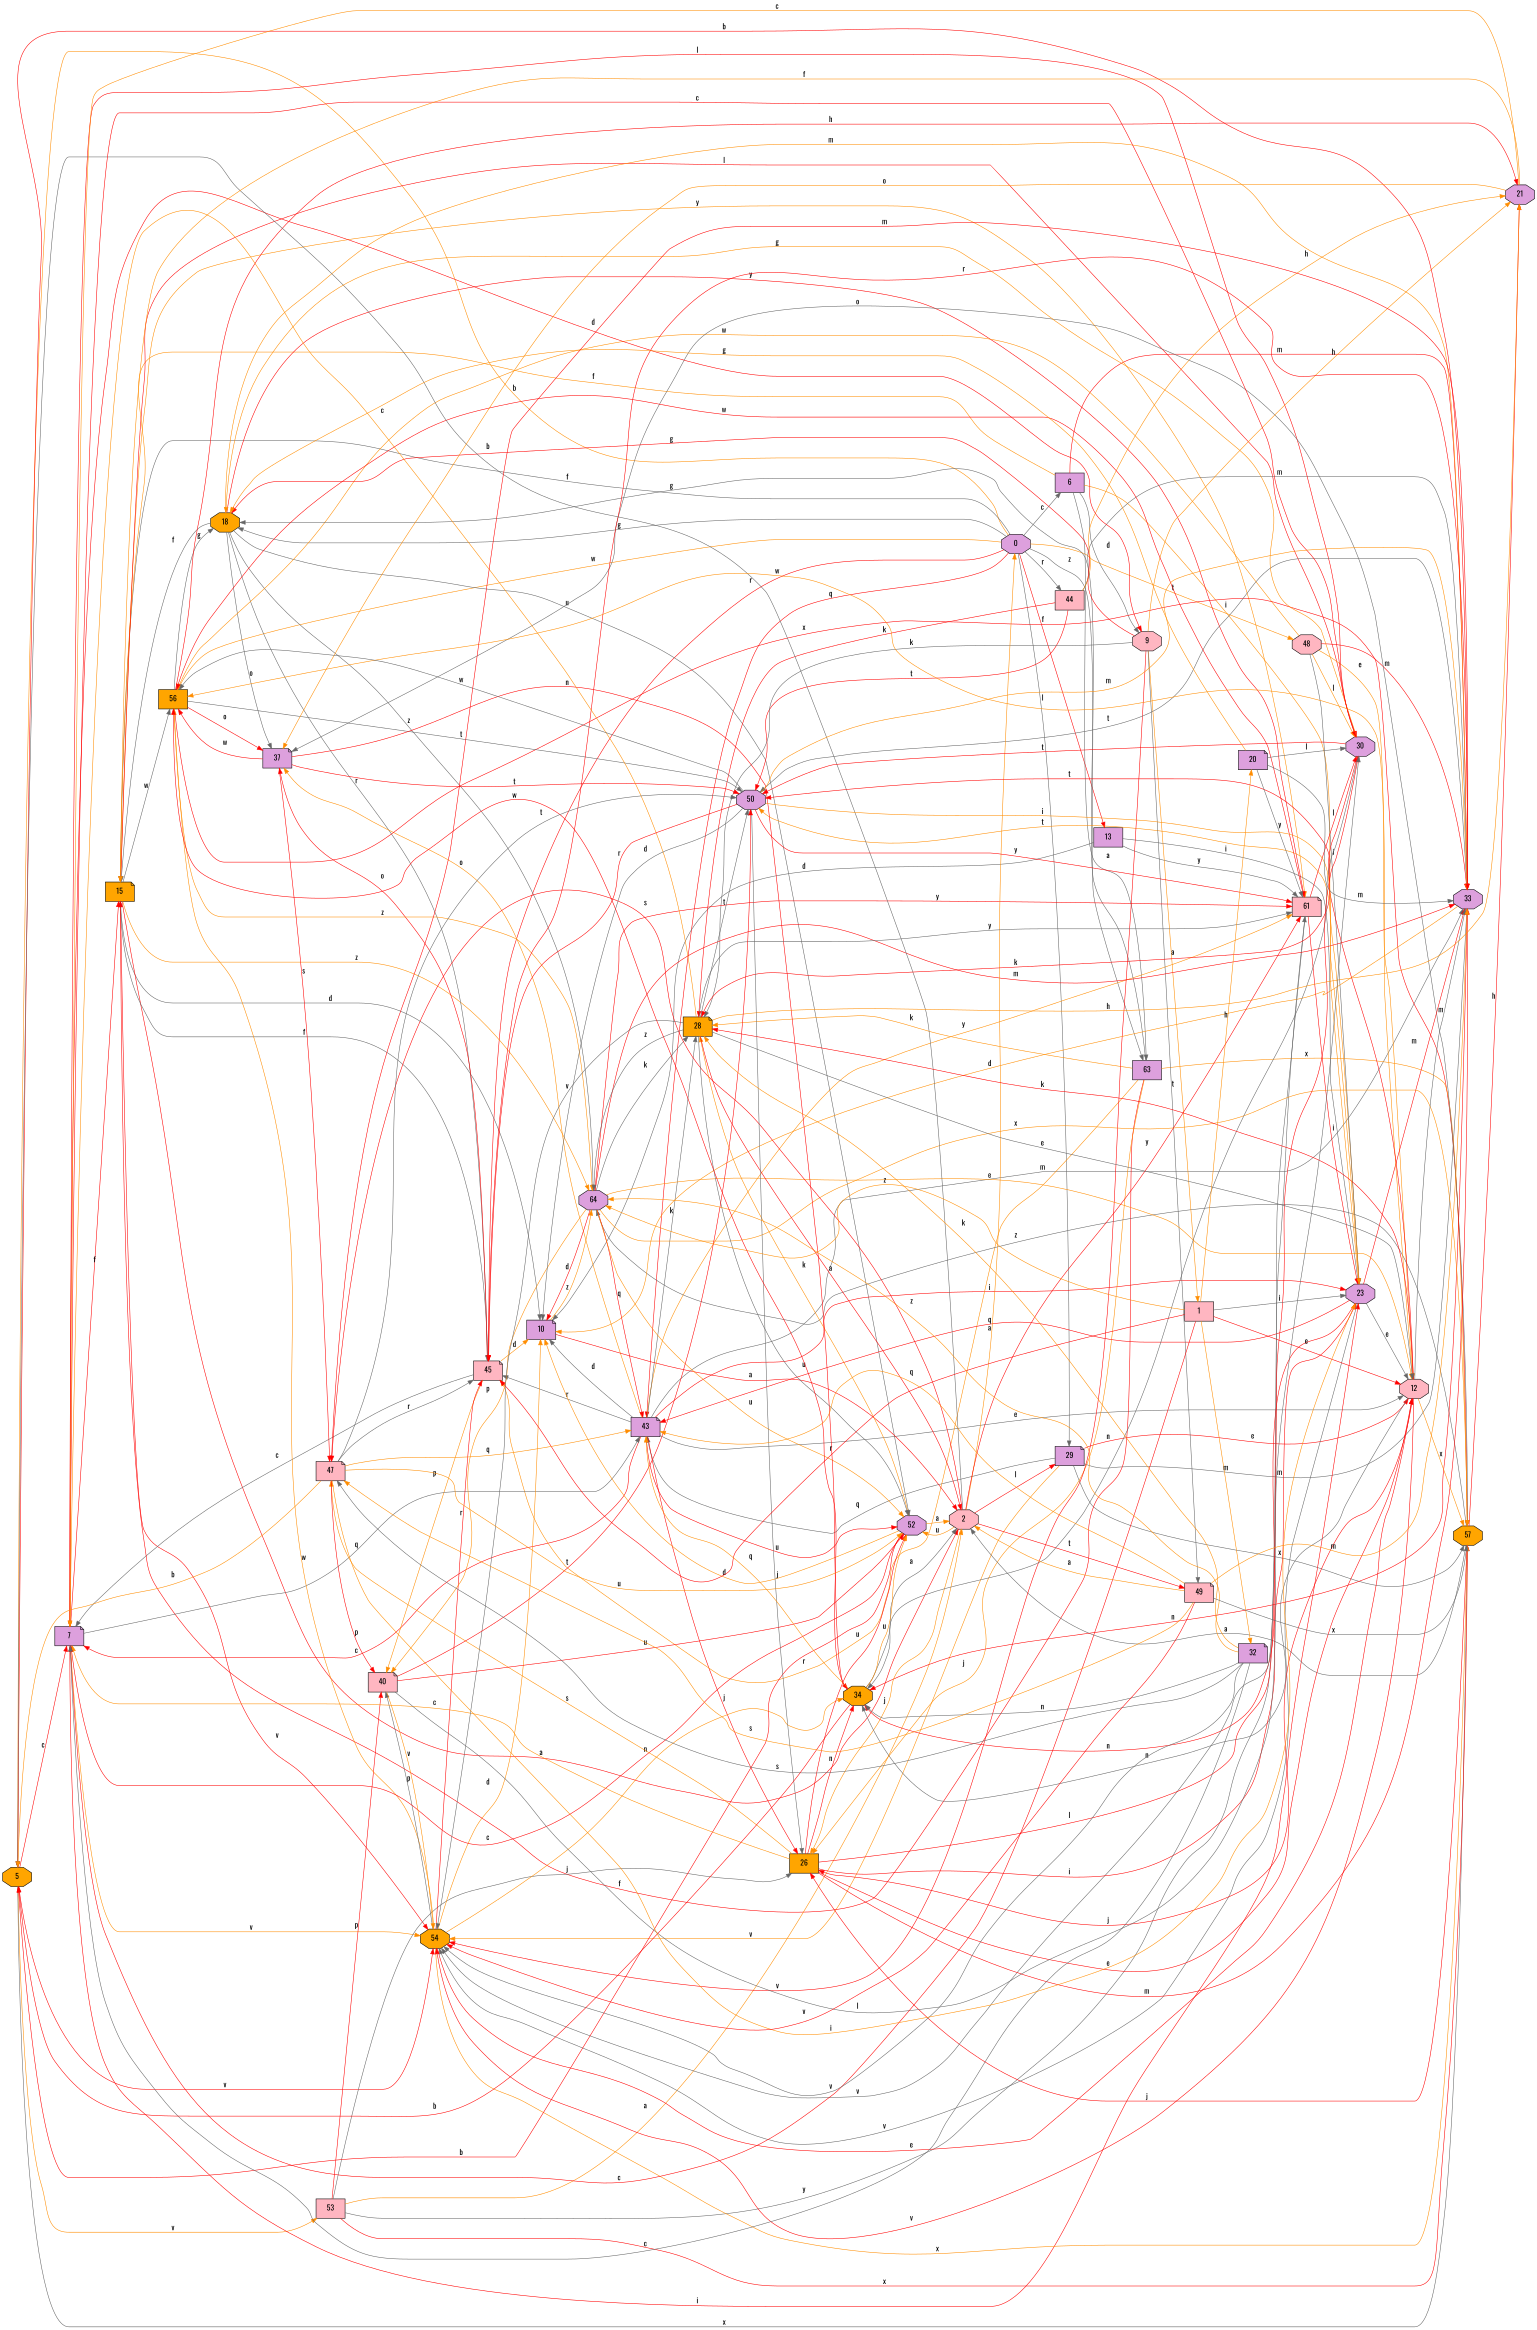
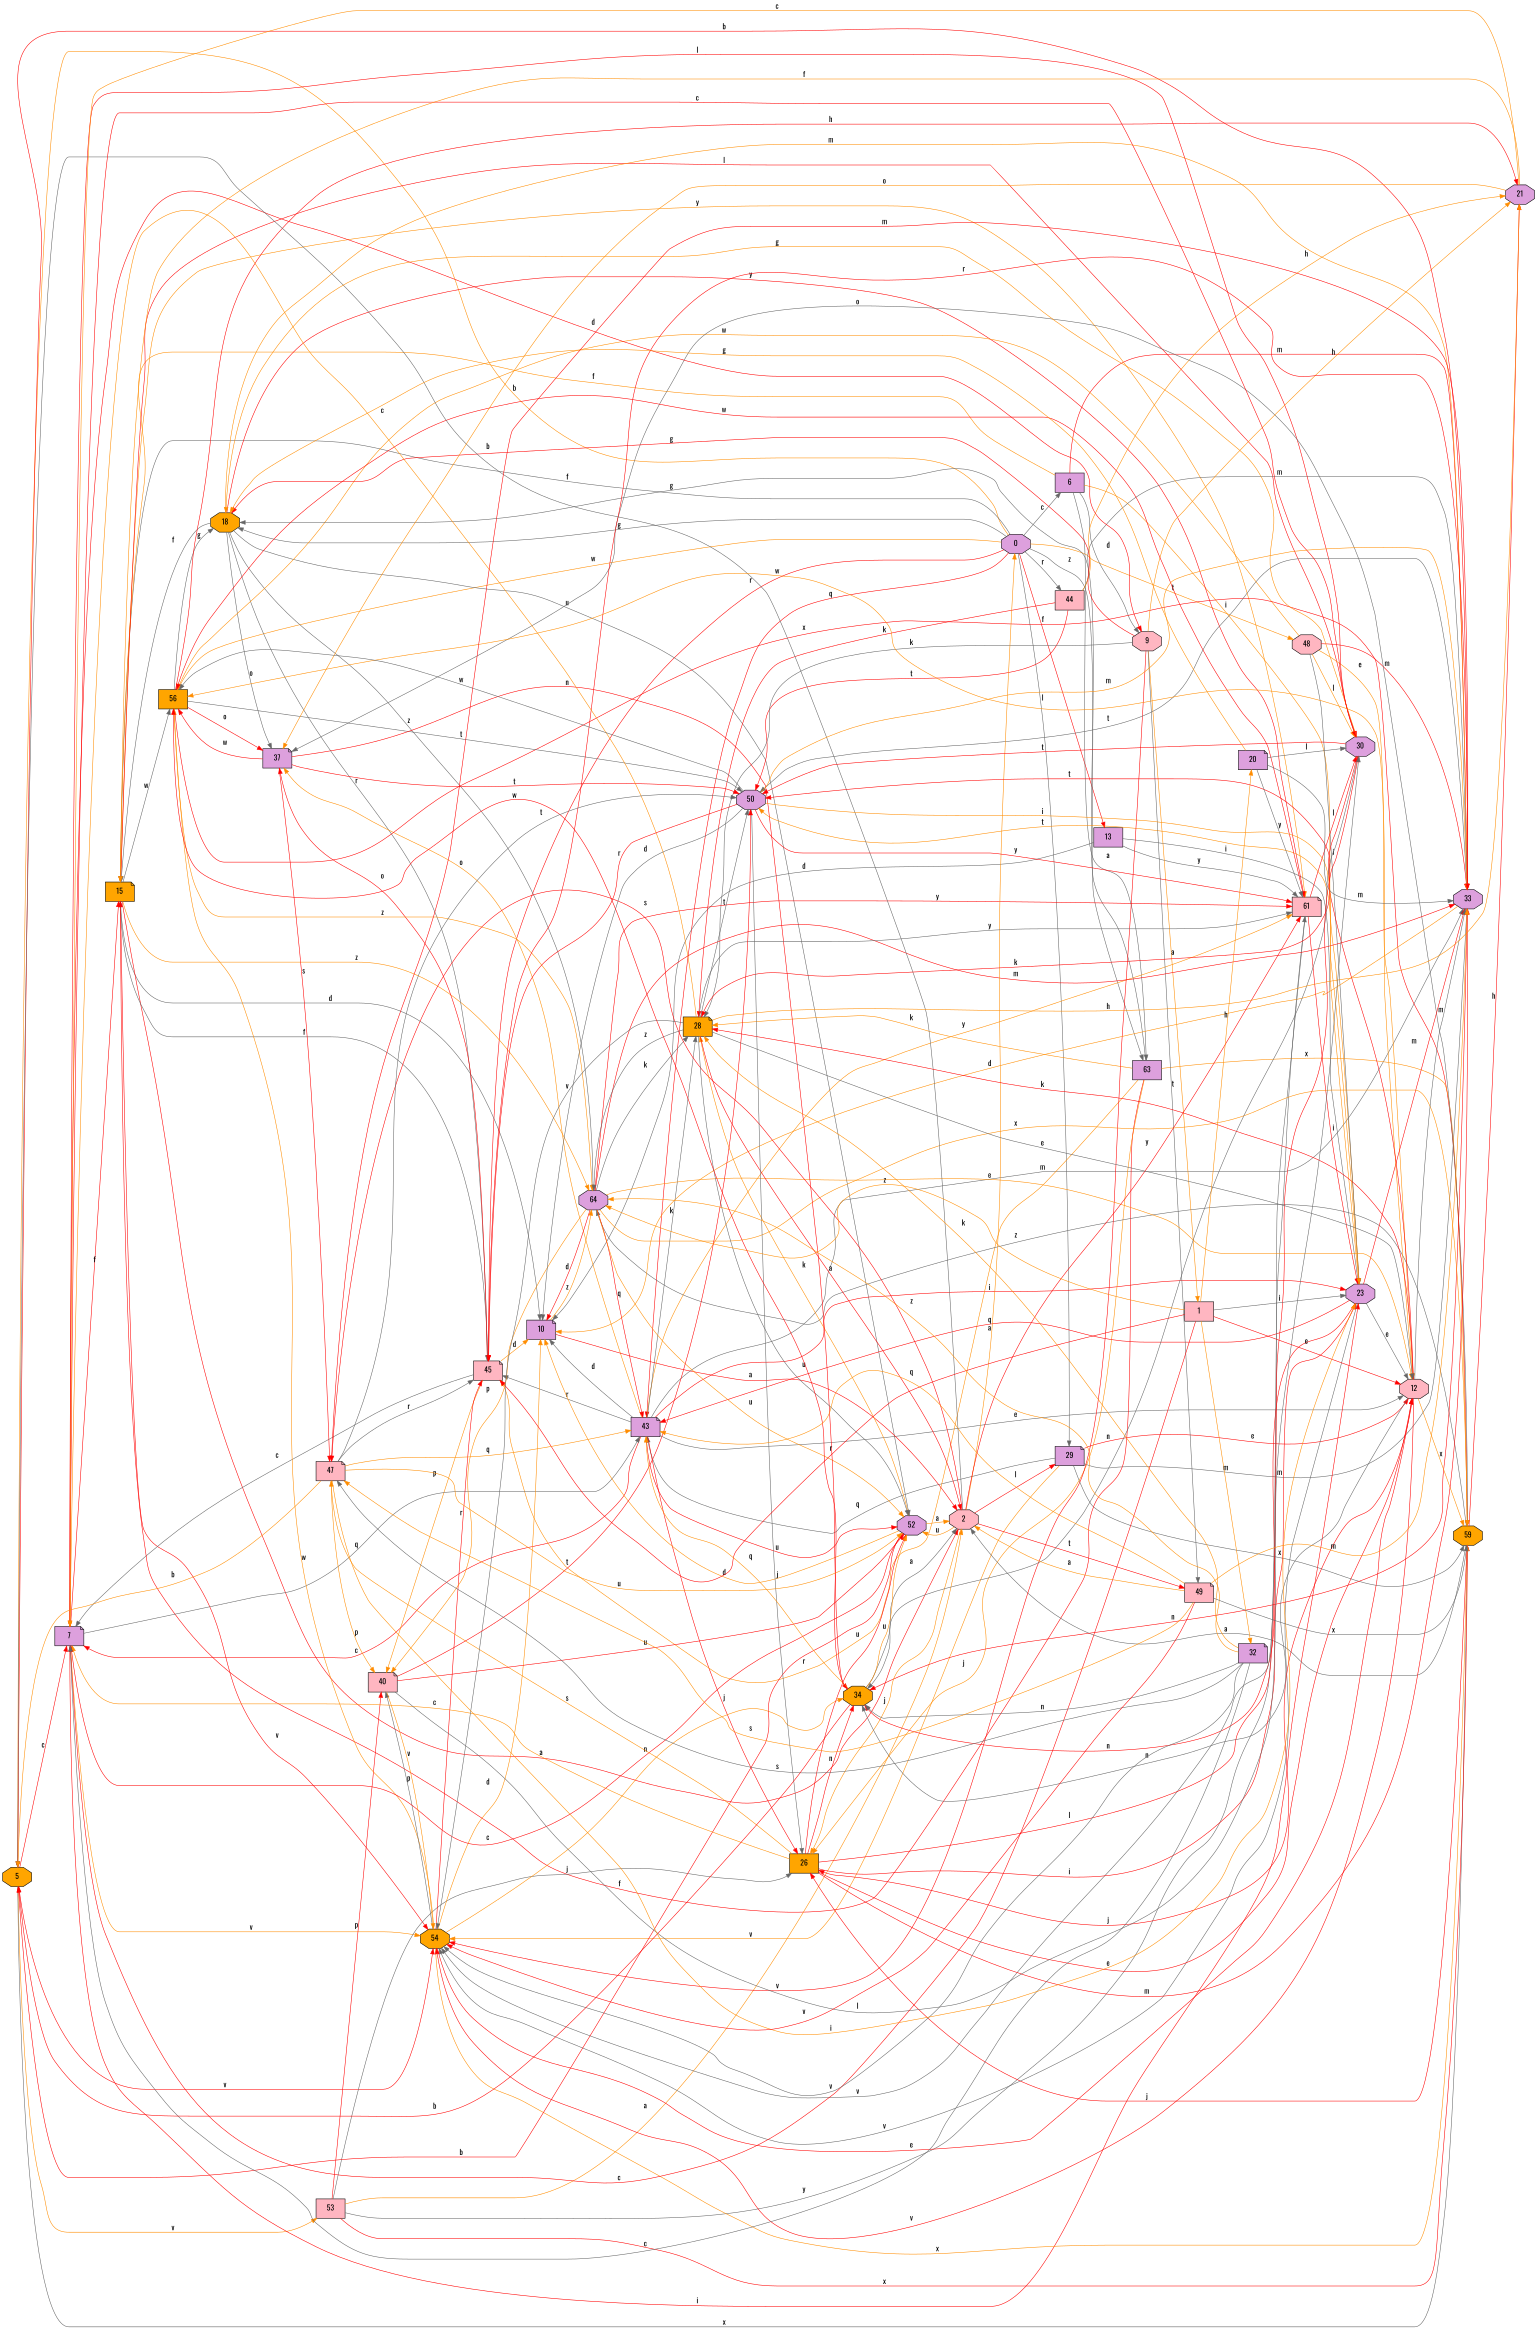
node "57": label "57" -> "59"
edge "47" -> "40": color red -> darkorange
